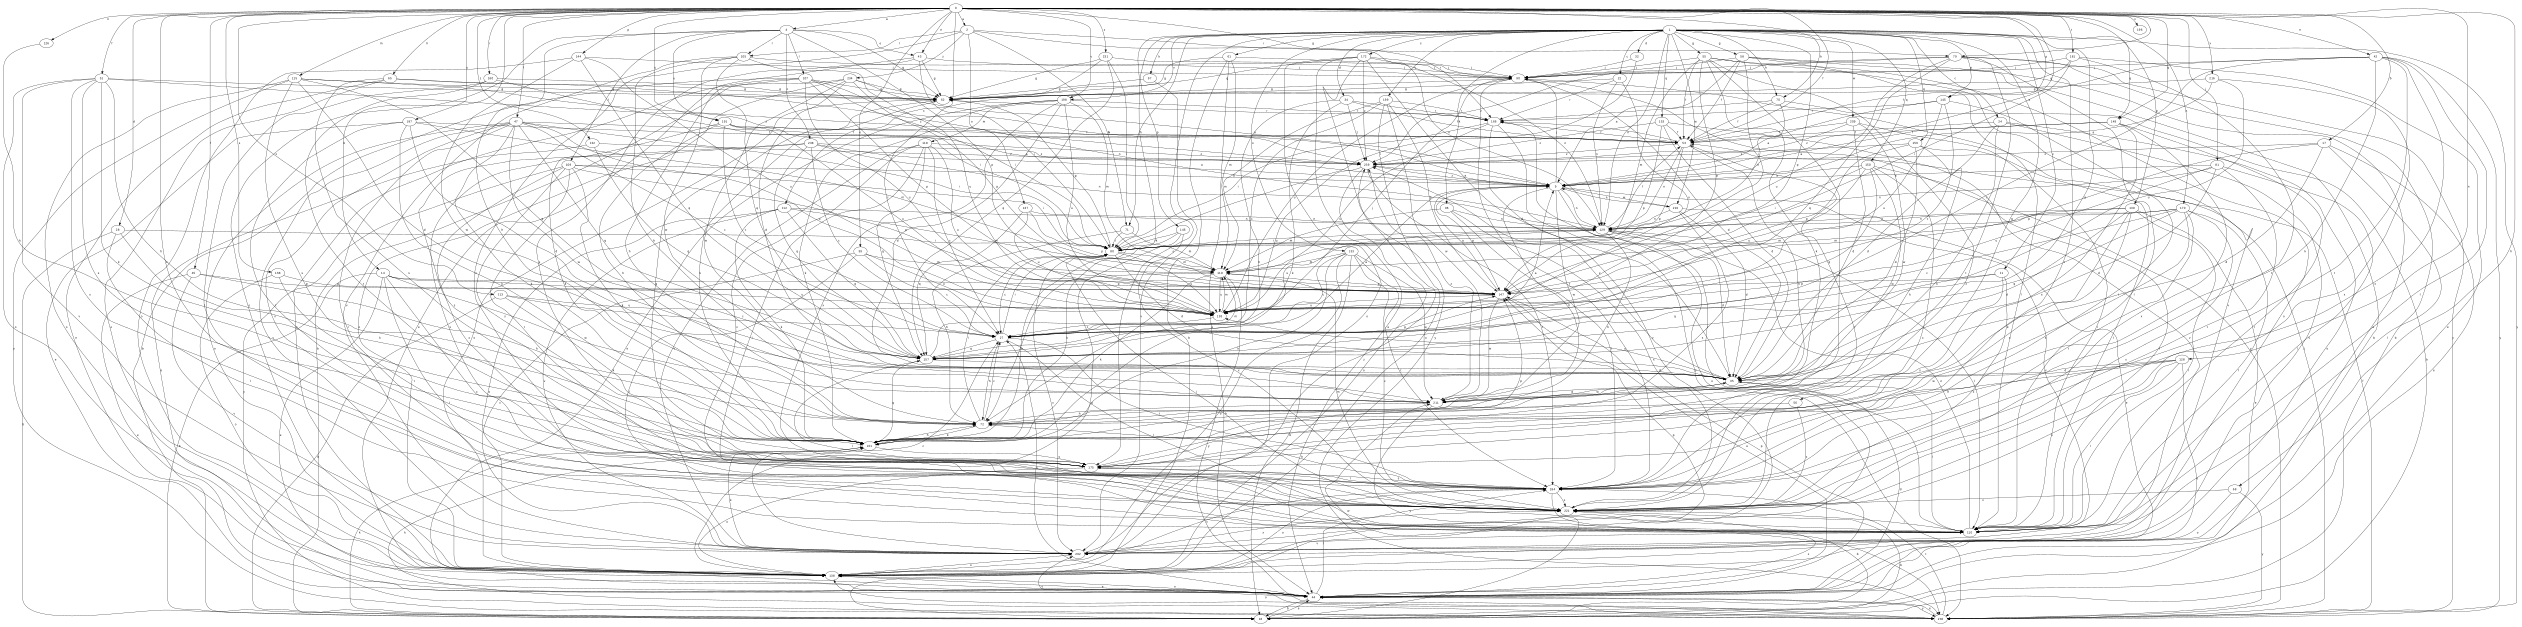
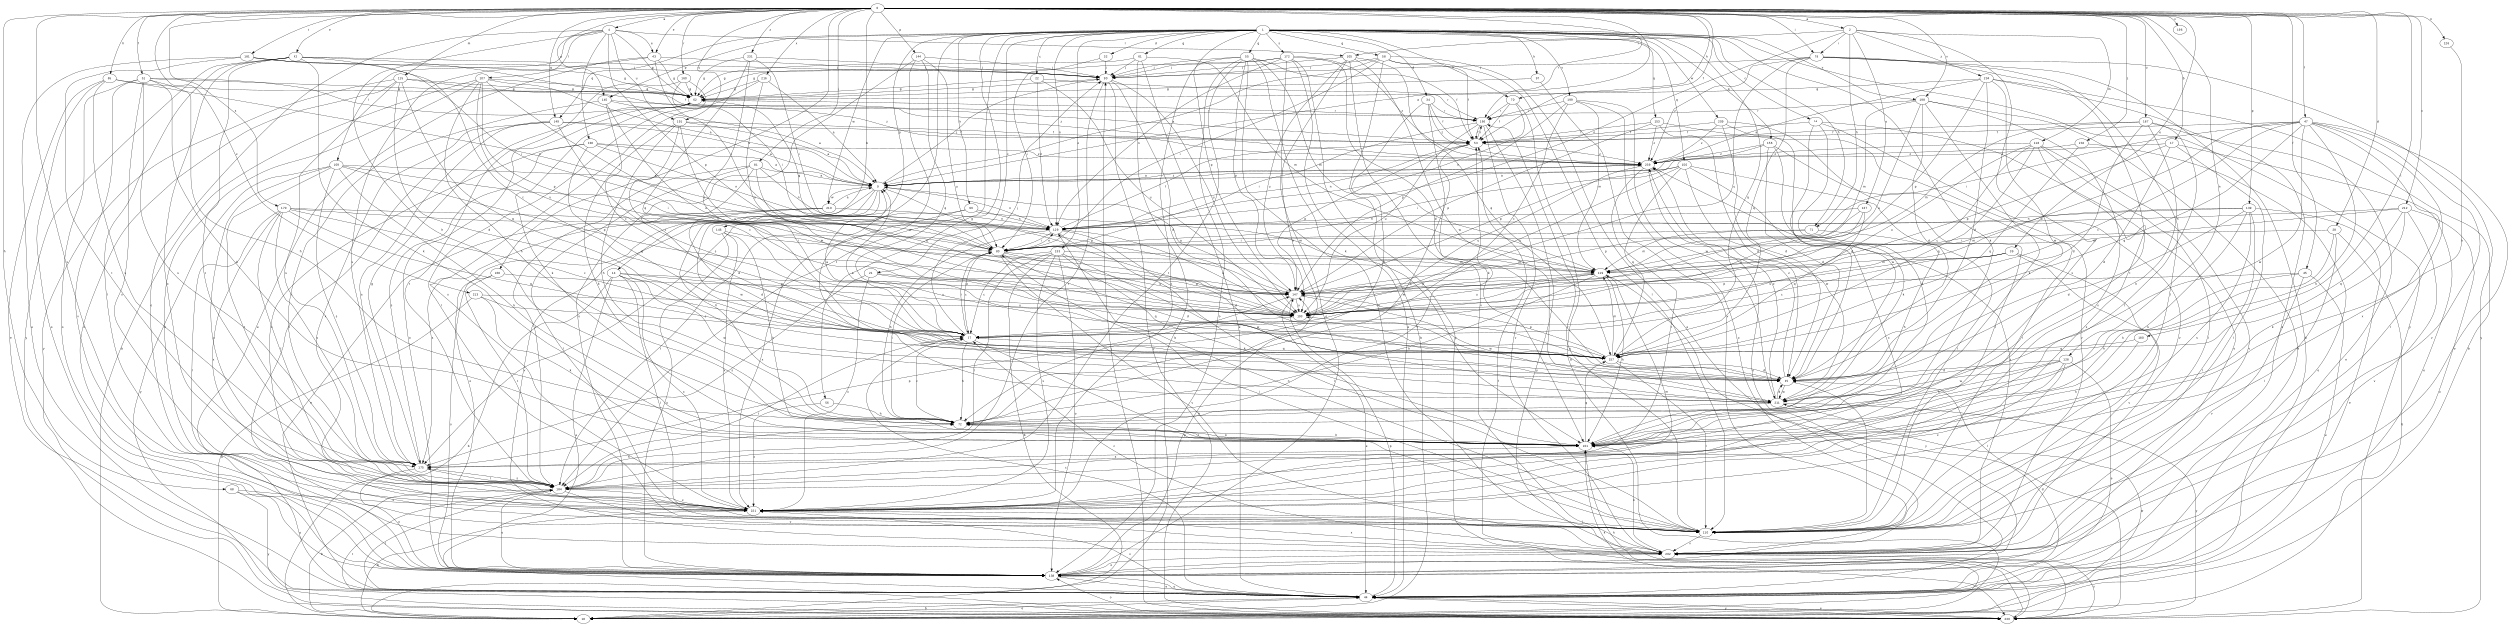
edge "198" -> "118": now "2" -> "118"
edge "238" -> "27": now "149" -> "27"
node "180": added
